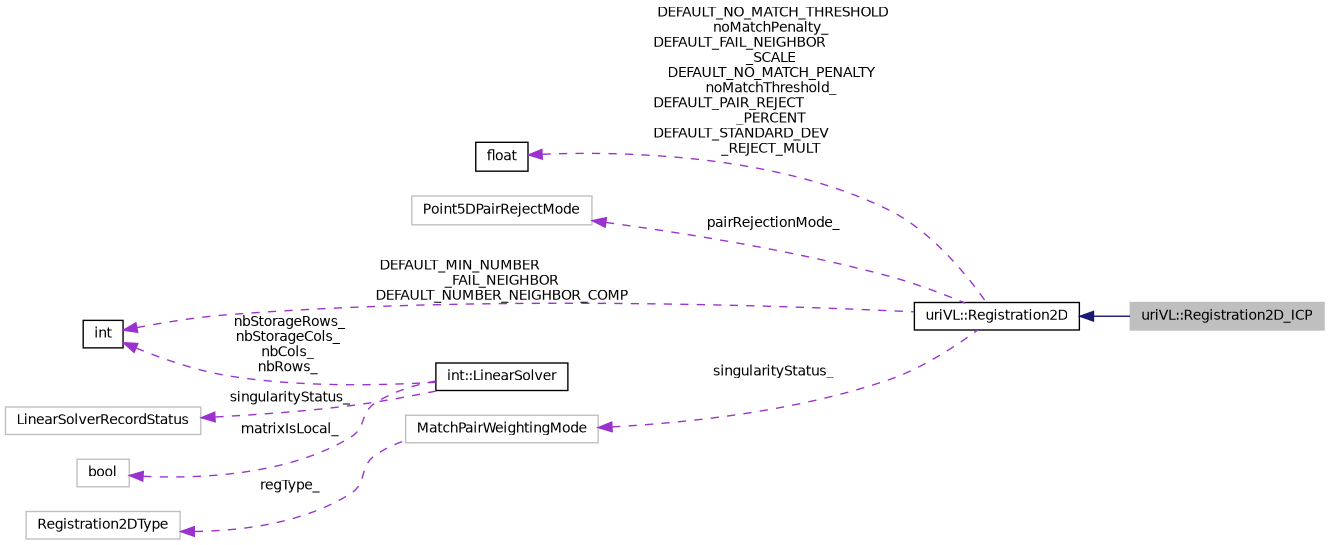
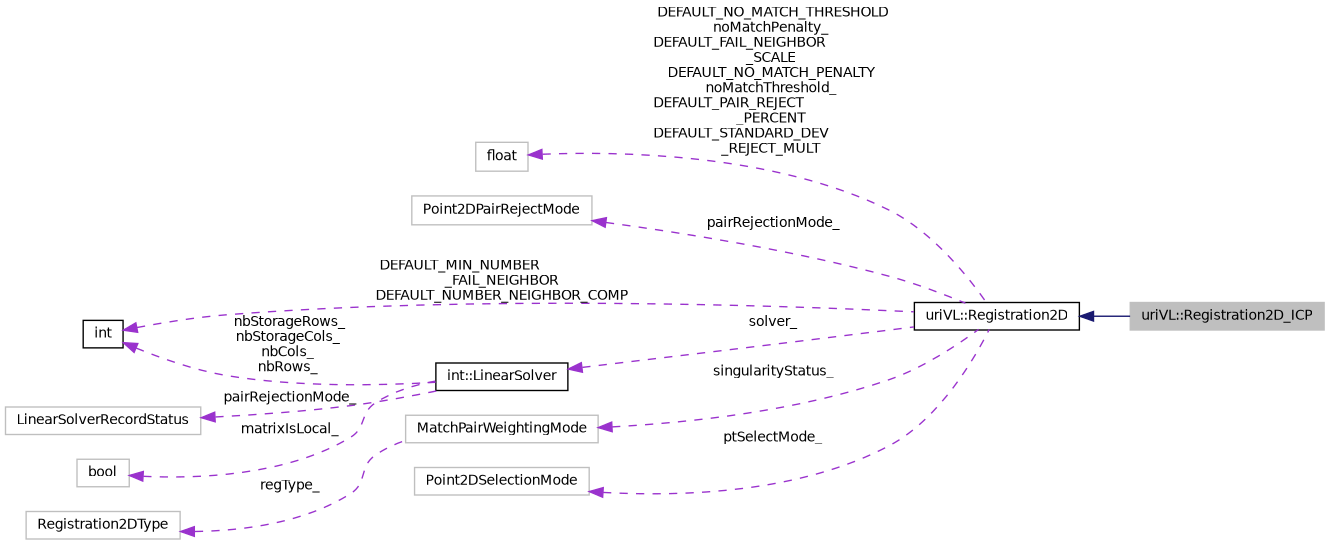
node "float": color black -> grey75
node "Point5DPairRejectMode": label "Point5DPairRejectMode" -> "Point2DPairRejectMode"
edge "uriVL::Registration2D" -> "int::LinearSolver": added, label "solver_"
edge "int::LinearSolver" -> "LinearSolverRecordStatus": label " singularityStatus_" -> " pairRejectionMode_"
node "Point2DSelectionMode": added
